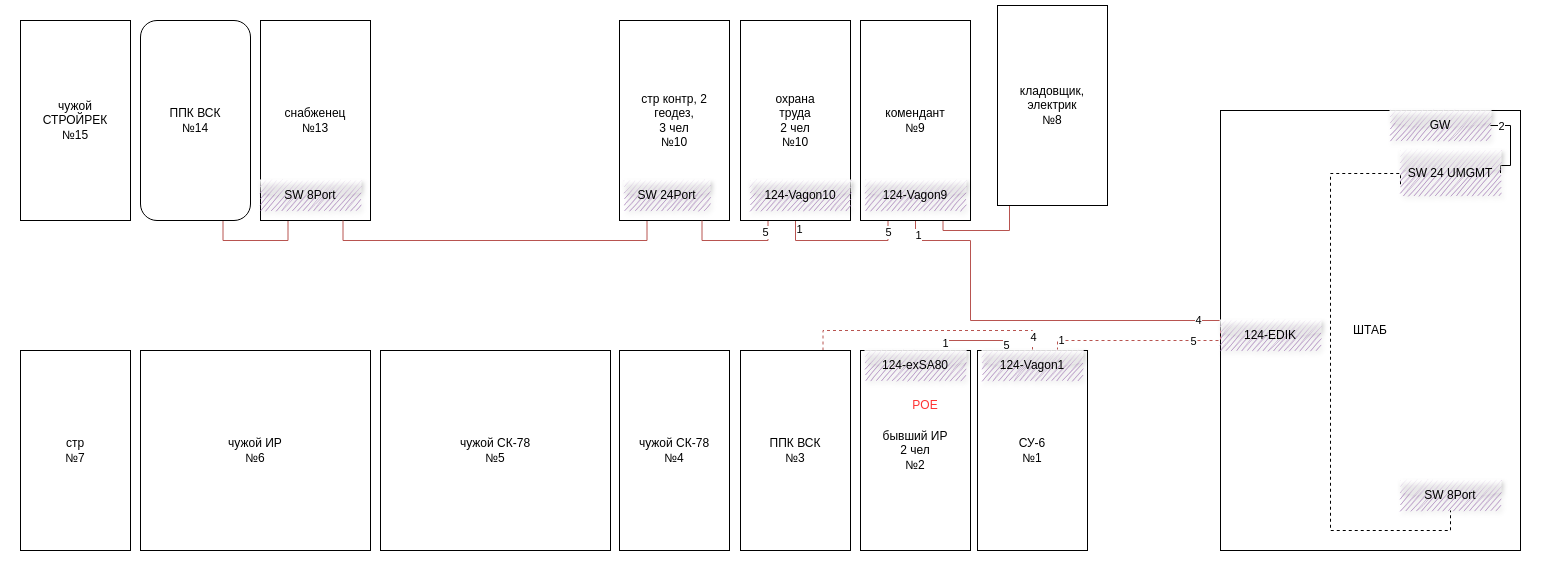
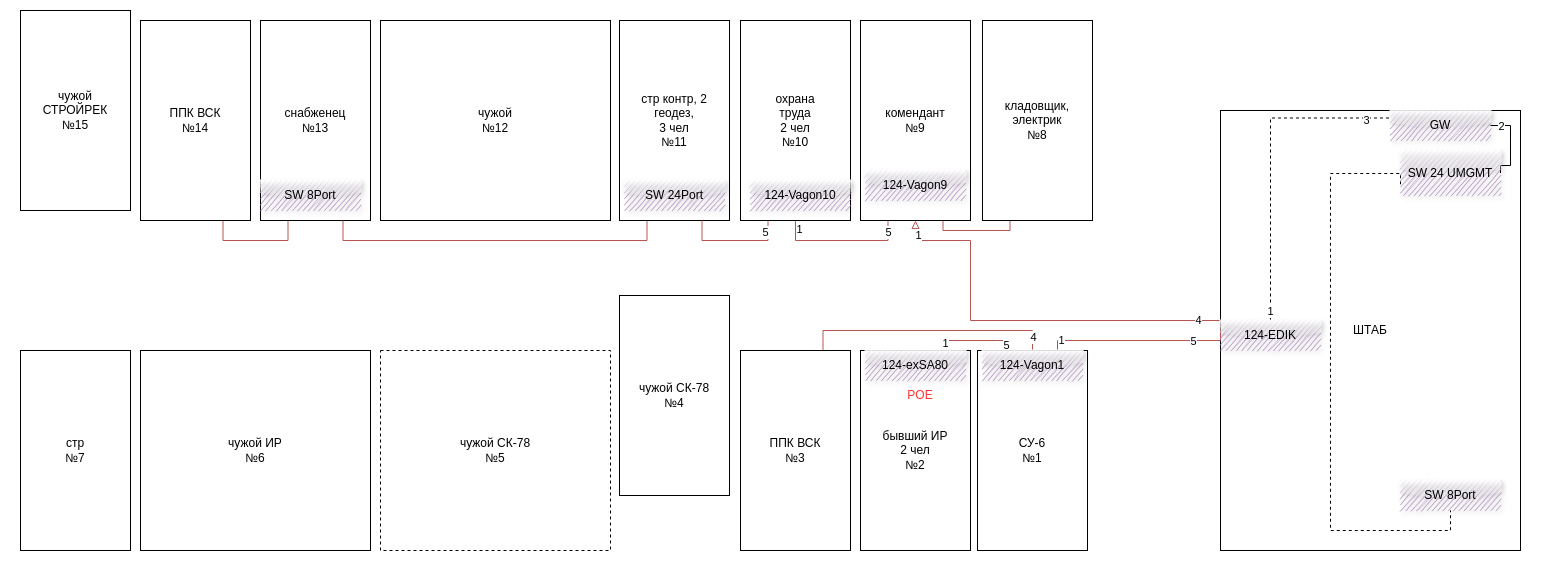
node "кладовщик, электрик №8": moved (1053, 106) -> (1038, 121)
node "чужой СТРОЙРЕК №15": moved (76, 121) -> (76, 111)
node "ППК ВСК №14": shape rounded rectangle -> rectangle
node "чужой №12": added
node "стр контр, 2 геодез, 3 чел №10": label "стр контр, 2 геодез, 3 чел №10" -> "стр контр, 2 геодез, 3 чел №11"
edge "GW" -- "124-EDIK": added, labels "3", "1"
node "SW 24Port": size 85x30 -> 100x30
node "124-Vagon9": moved (916, 196) -> (916, 186)
edge "комендант №9" -- "ШТАБ": arrowhead none -> block
edge "124-Vagon1" -- "ППК ВСК №3": style dashed -> solid
edge "ШТАБ" -- "124-Vagon1": style dashed -> solid
node "POE": moved (926, 406) -> (921, 396)
node "чужой СК-78 №5": style solid -> dashed
node "чужой СК-78 №4": moved (675, 451) -> (675, 396)
